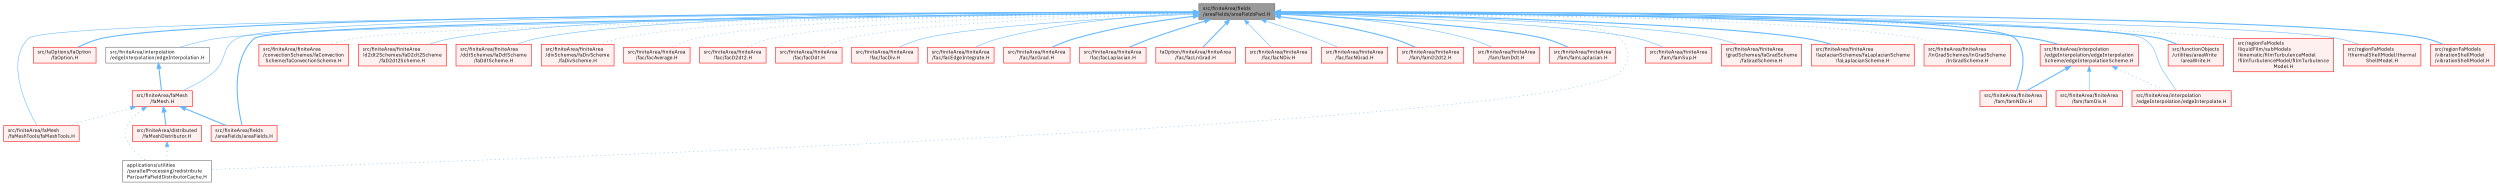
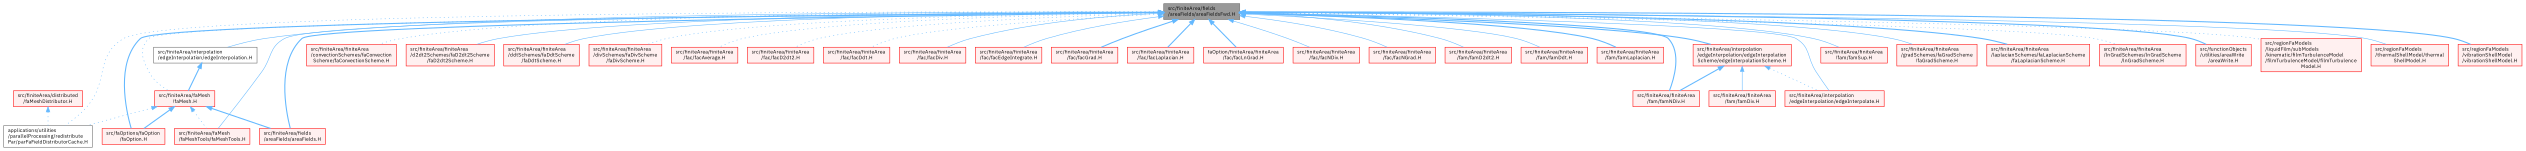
edge "src/finiteArea/faMesh /faMesh.H" -> "src/finiteArea/fields /areaFields/areaFieldsFwd.H": style solid -> dotted
edge "src/finiteArea/finiteArea /fam/famD2dt2.H" -> "src/finiteArea/fields /areaFields/areaFieldsFwd.H": style bold -> solid
edge "src/finiteArea/distributed /faMeshDistributor.H" -> "src/finiteArea/faMesh /faMesh.H": now "src/faOptions/faOption /faOption.H" -> "src/finiteArea/faMesh /faMesh.H"
